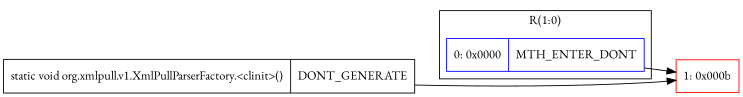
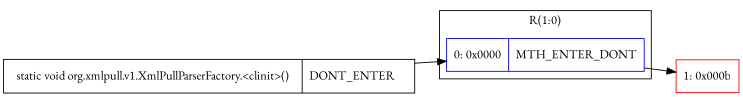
node "static void org.xmlpull.v1.XmlPullParserFactory.<clinit>()": text "DONT_GENERATE" -> "DONT_ENTER"
edge "static void org.xmlpull.v1.XmlPullParserFactory.<clinit>()" -> "1: 0x000b": now "static void org.xmlpull.v1.XmlPullParserFactory.<clinit>()" -> "0: 0x0000"
